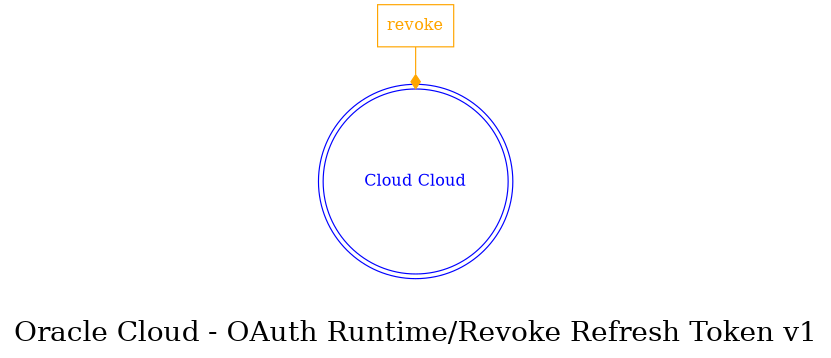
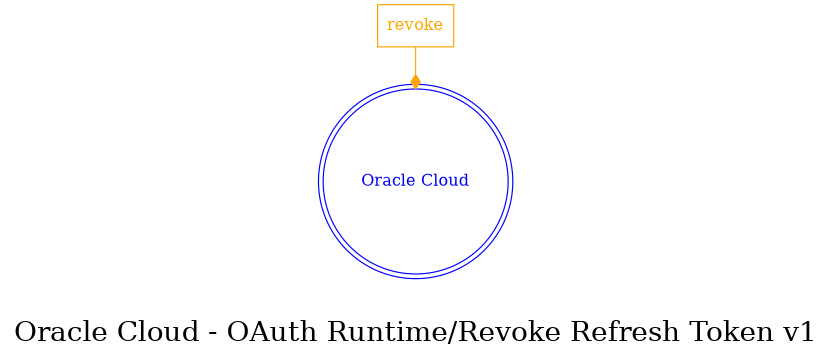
node "Cloud Cloud": label "Cloud Cloud" -> "Oracle Cloud"
